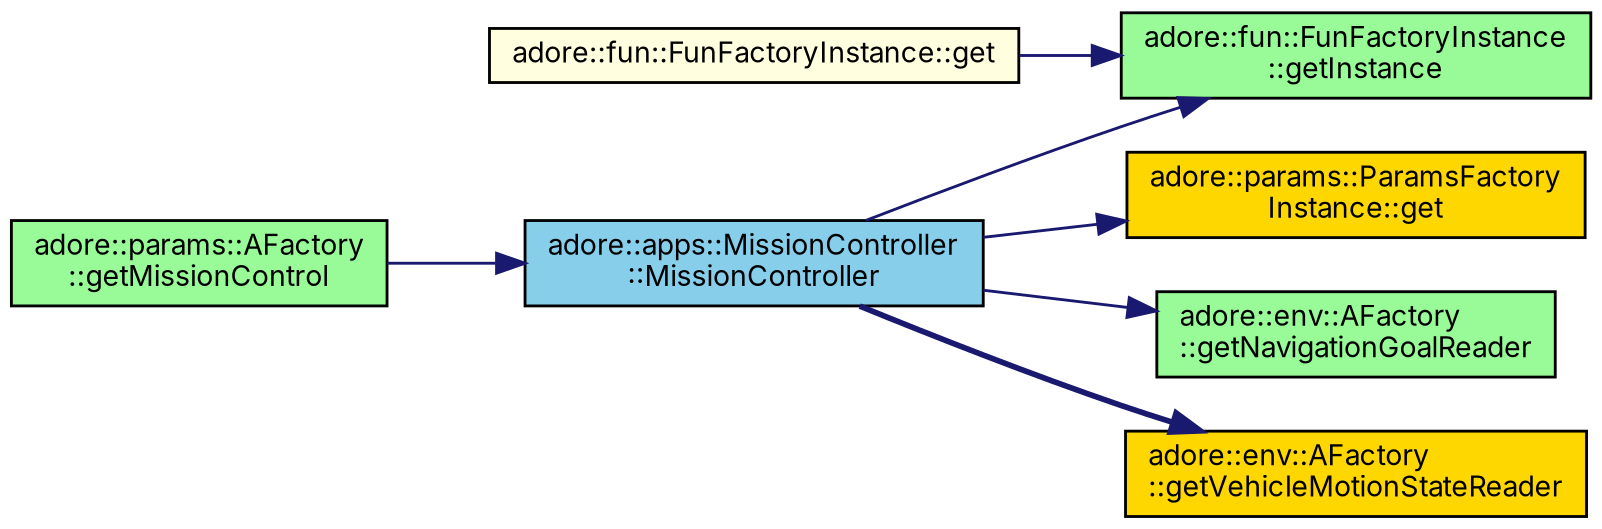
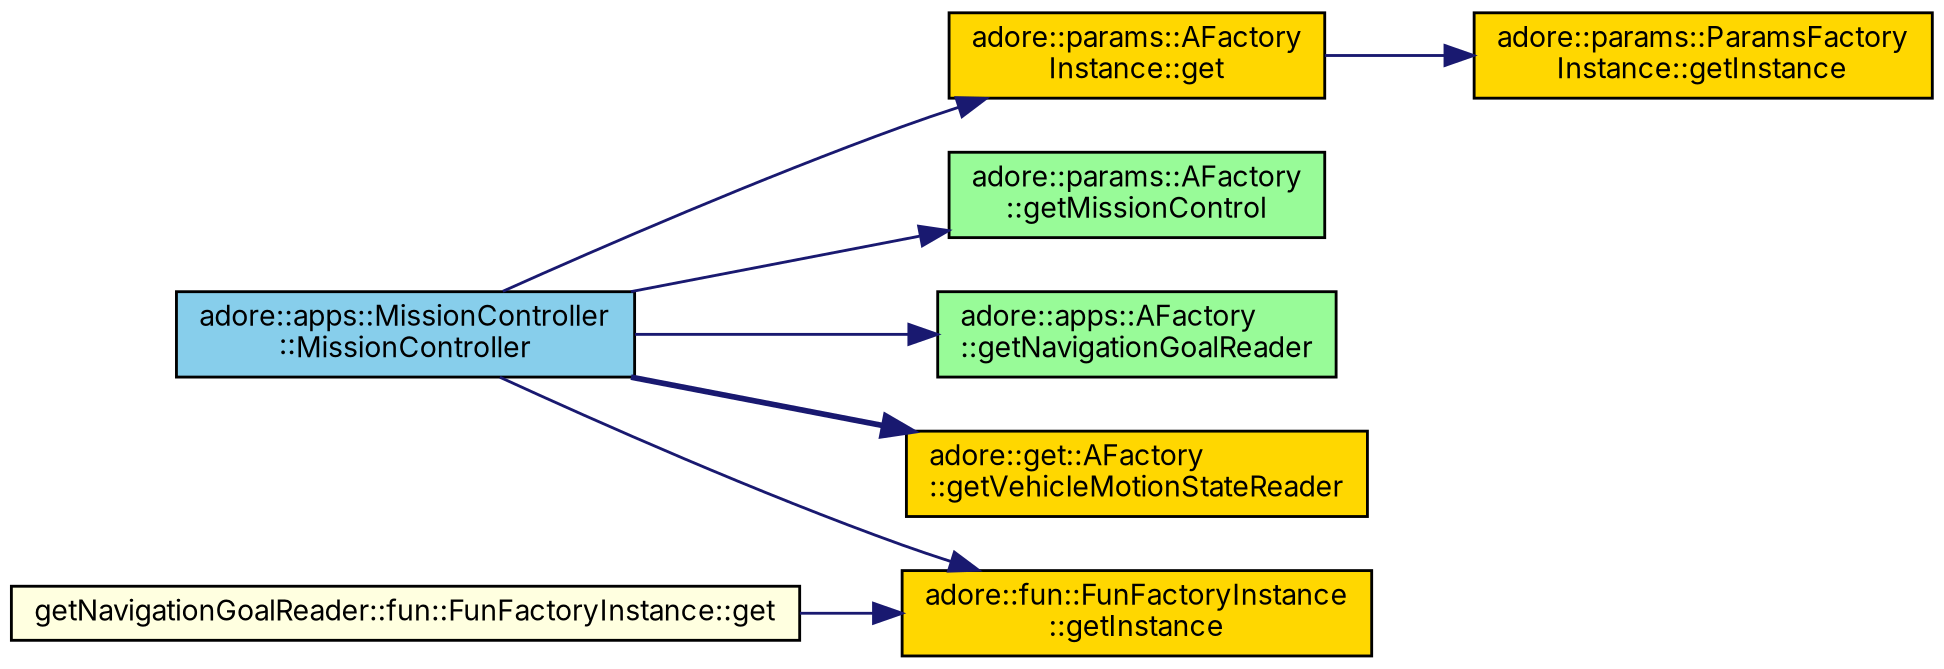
node "adore::fun::FunFactoryInstance::get": label "adore::fun::FunFactoryInstance::get" -> "getNavigationGoalReader::fun::FunFactoryInstance::get"
node "adore::fun::FunFactoryInstance ::getInstance": fillcolor palegreen -> gold
node "adore::params::ParamsFactory Instance::getInstance": added
node "adore::params::ParamsFactory Instance::get": label "adore::params::ParamsFactory Instance::get" -> "adore::params::AFactory Instance::get"
edge "adore::params::AFactory ::getMissionControl" -> "adore::apps::MissionController ::MissionController": reversed
node "adore::env::AFactory ::getNavigationGoalReader": label "adore::env::AFactory ::getNavigationGoalReader" -> "adore::apps::AFactory ::getNavigationGoalReader"
node "adore::env::AFactory ::getVehicleMotionStateReader": label "adore::env::AFactory ::getVehicleMotionStateReader" -> "adore::get::AFactory ::getVehicleMotionStateReader"
